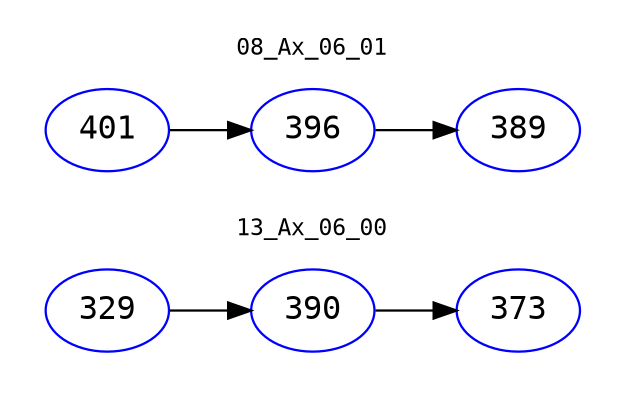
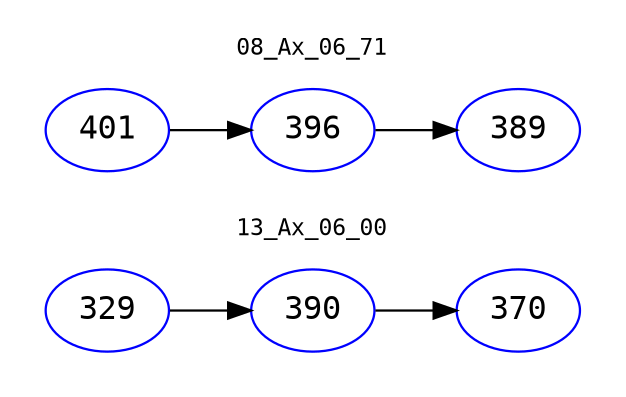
cluster "08_Ax_06_01": label "08_Ax_06_01" -> "08_Ax_06_71"
node "373": label "373" -> "370"
